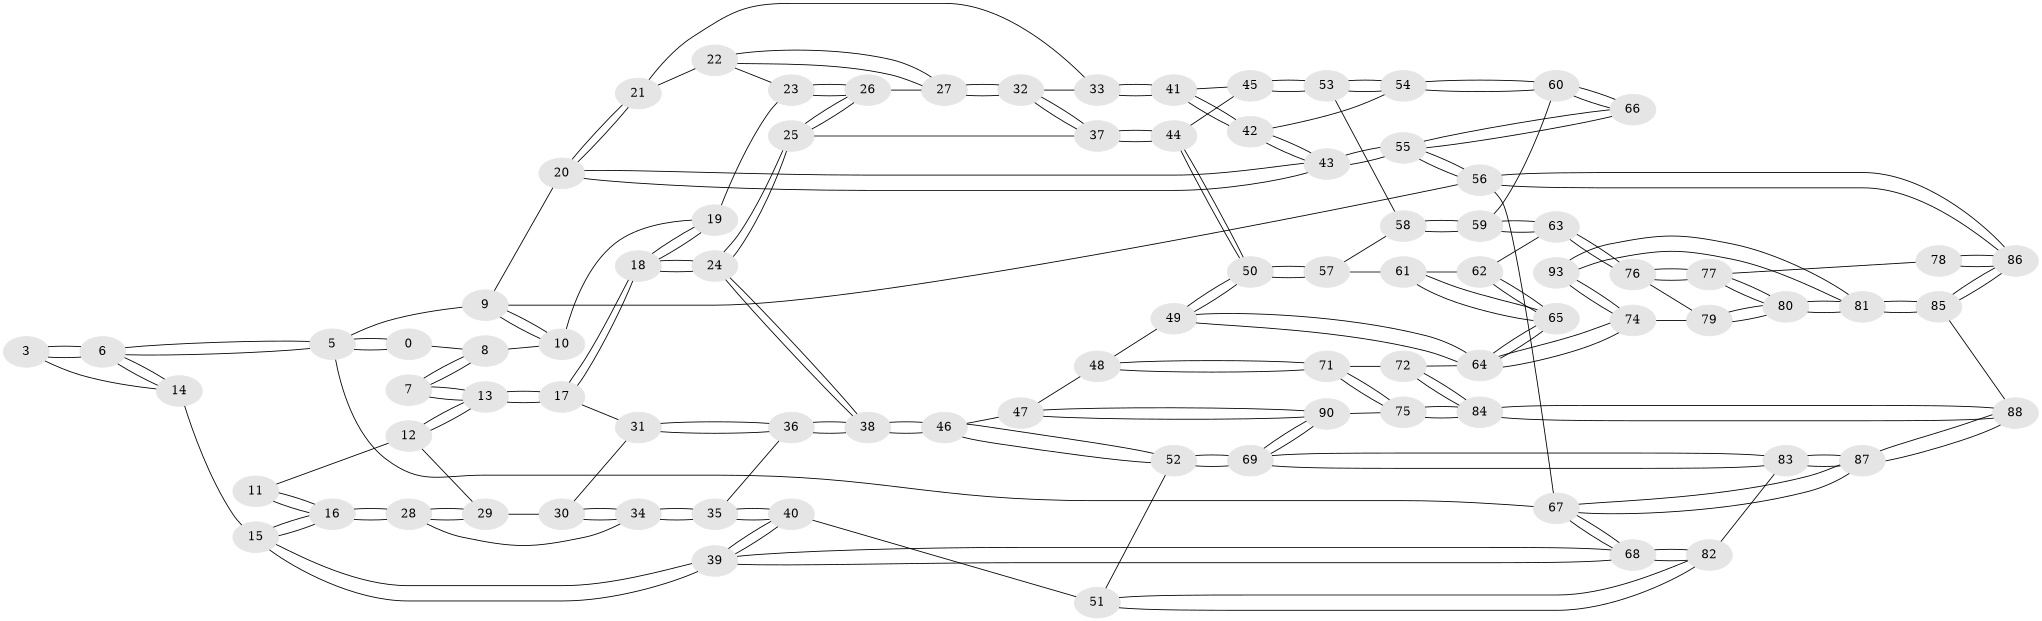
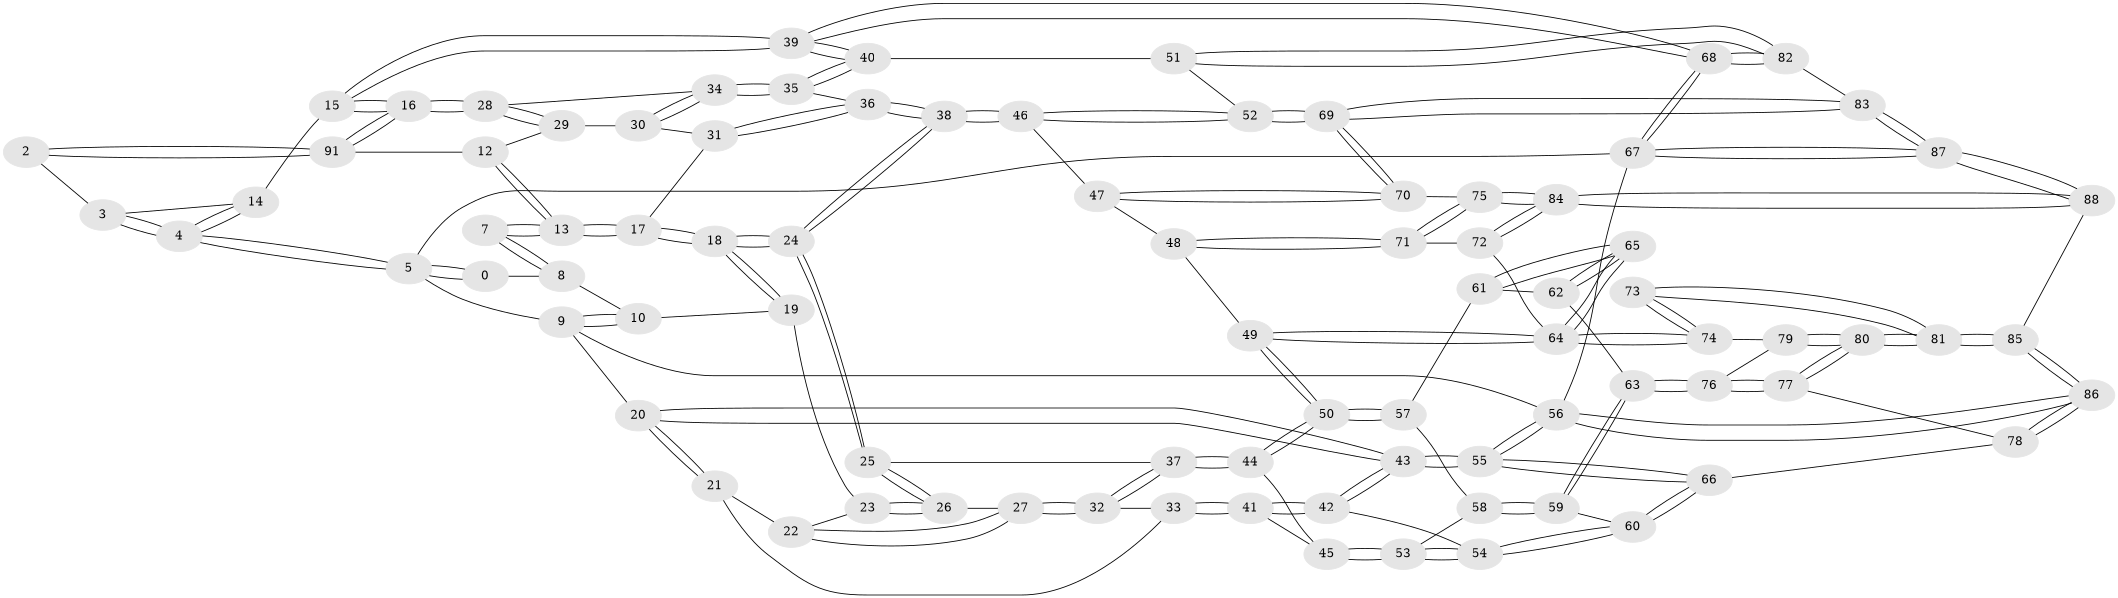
node "2": added
node "93": label "93" -> "73"
node "6": label "6" -> "4"
node "90": label "90" -> "70"
edge "78" -- "66": added
node "11": label "11" -> "91"
